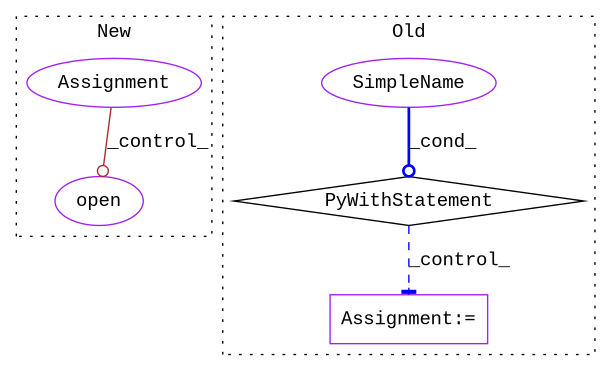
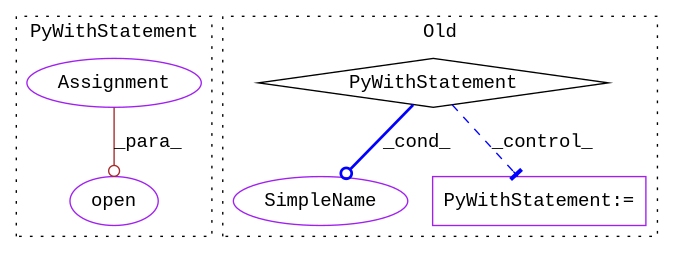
cluster "New": label "New" -> "PyWithStatement"
edge "SimpleName" -> "PyWithStatement": reversed
edge "Assignment" -> "open": label "_control_" -> "_para_"
node "Assignment:=": label "Assignment:=" -> "PyWithStatement:="
